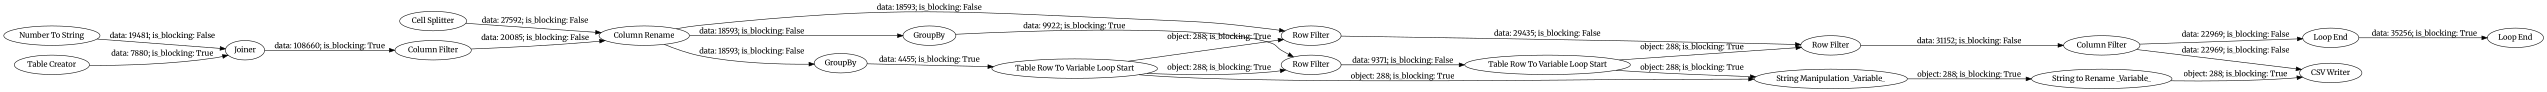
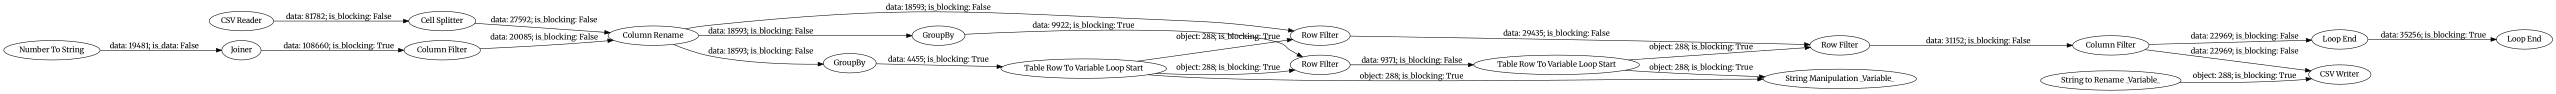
node "CSV Reader": added
edge "Number To String" -> "Joiner": label "data: 19481; is_blocking: False" -> "data: 19481; is_data: False"
node "Table Creator": removed
edge "String Manipulation _Variable_" -> "String to Rename _Variable_": removed, label "object: 288; is_blocking: True"
